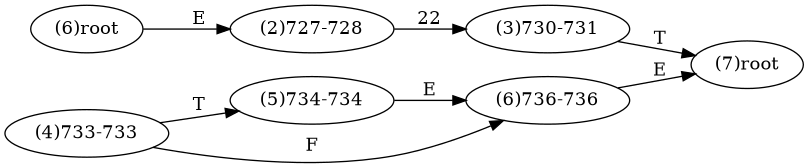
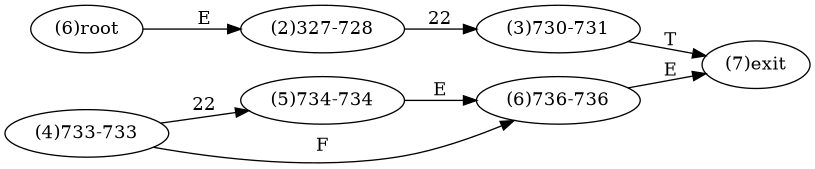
node "(2)727-728": label "(2)727-728" -> "(2)327-728"
node "(7)root": label "(7)root" -> "(7)exit"
edge "(4)733-733" -> "(5)734-734": label "T" -> "22"
